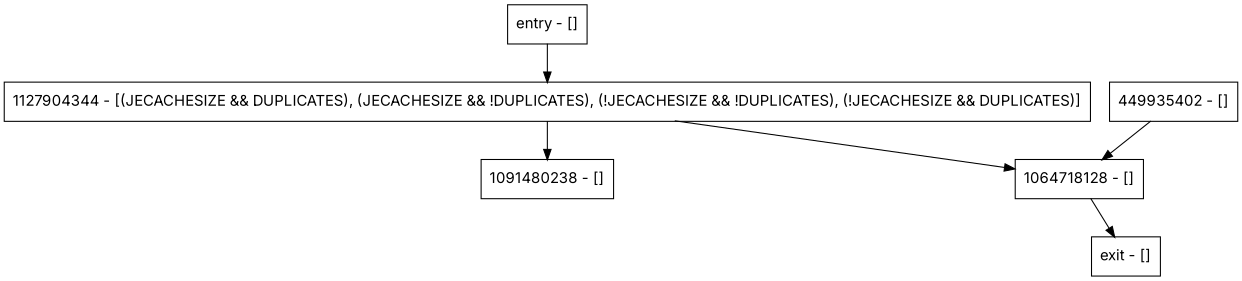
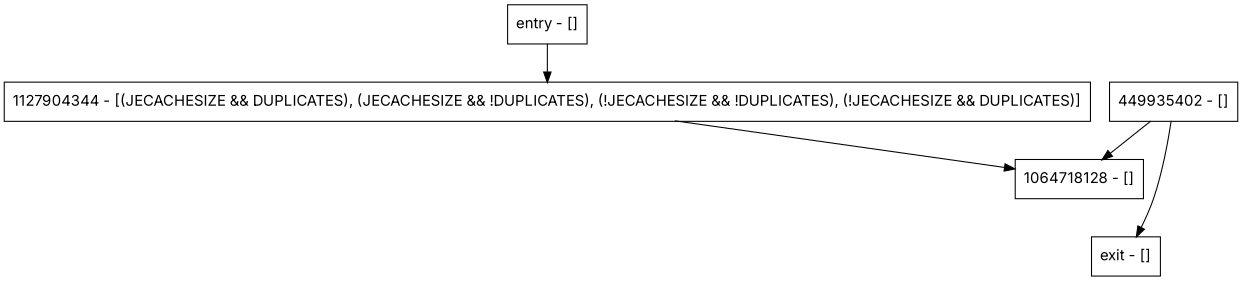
node "1091480238 - []": removed
edge "1064718128 - []" -> "exit - []": now "449935402 - []" -> "exit - []"
